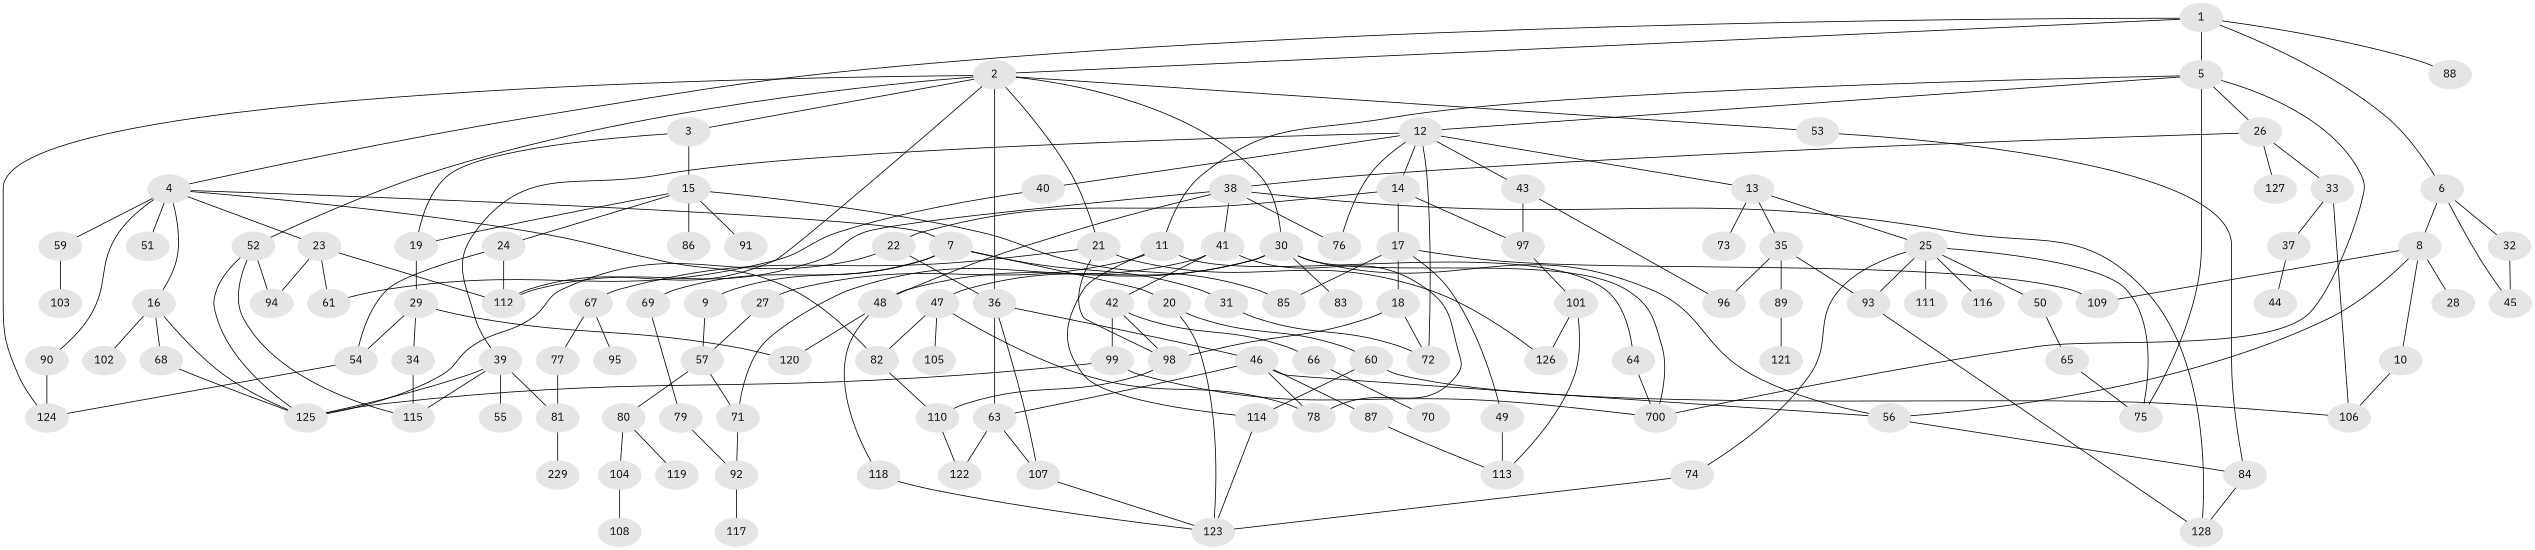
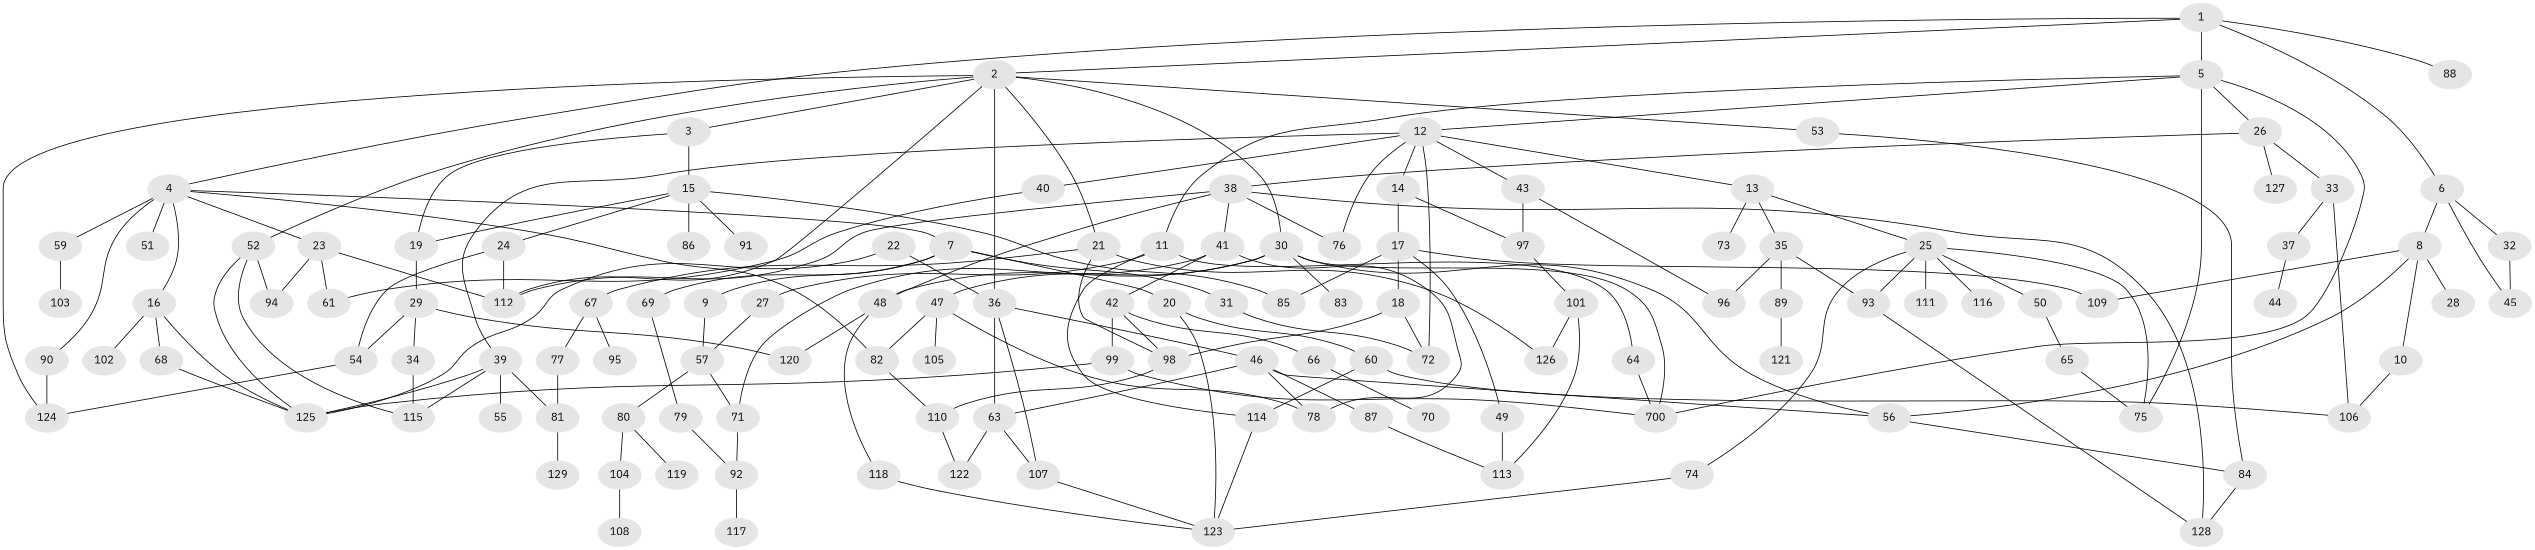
edge "14" -- "22": removed
node "229": label "229" -> "129"
